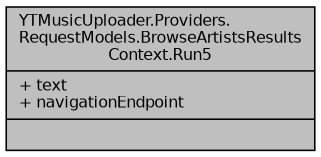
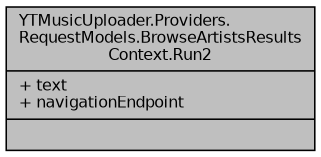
node "YTMusicUploader.Providers.": text "Context.Run5" -> "Context.Run2"
